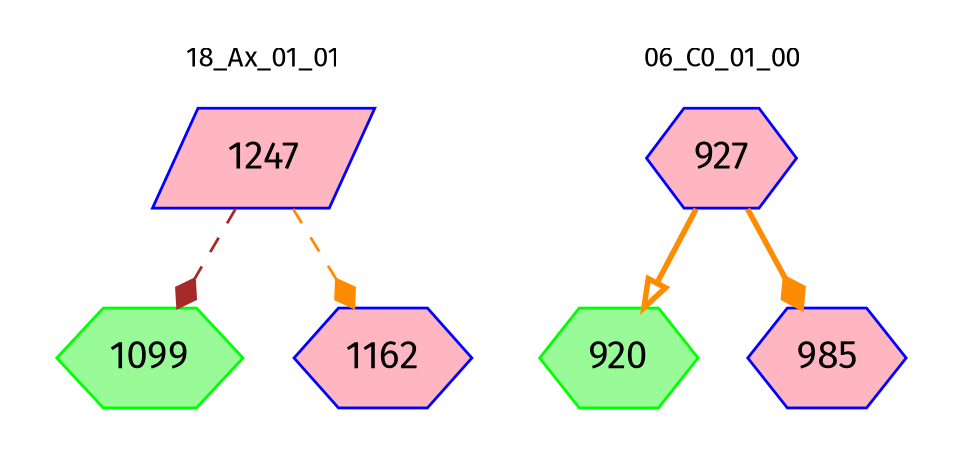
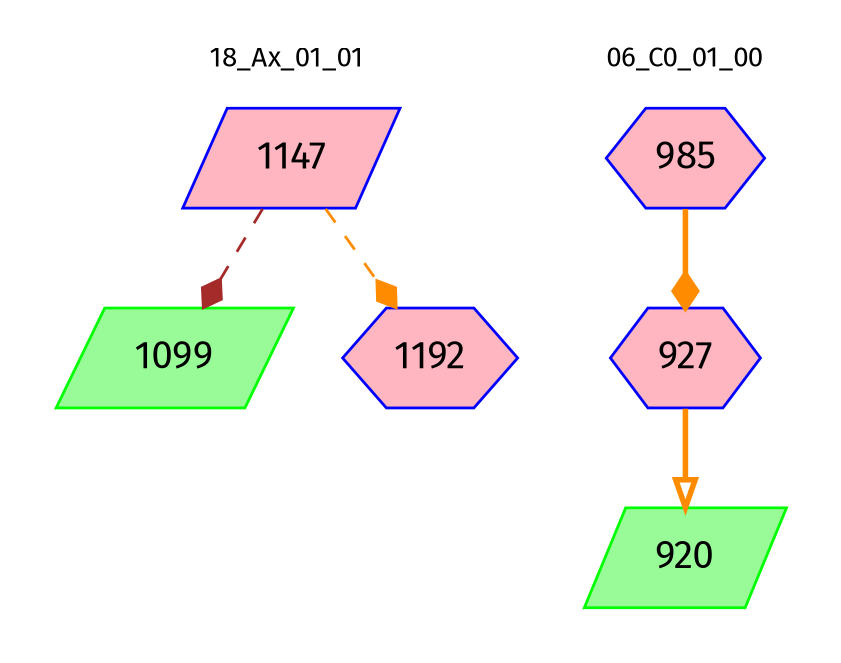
node "1247": label "1247" -> "1147"
edge "927" -> "985": reversed
node "1099": shape hexagon -> parallelogram
node "1162": label "1162" -> "1192"
node "920": shape hexagon -> parallelogram
